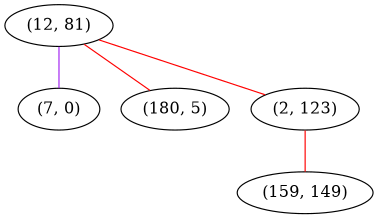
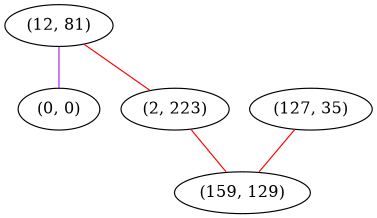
node "(7, 0)": label "(7, 0)" -> "(0, 0)"
node "(180, 5)": removed
node "(2, 123)": label "(2, 123)" -> "(2, 223)"
node "(127, 35)": added
node "(159, 149)": label "(159, 149)" -> "(159, 129)"
